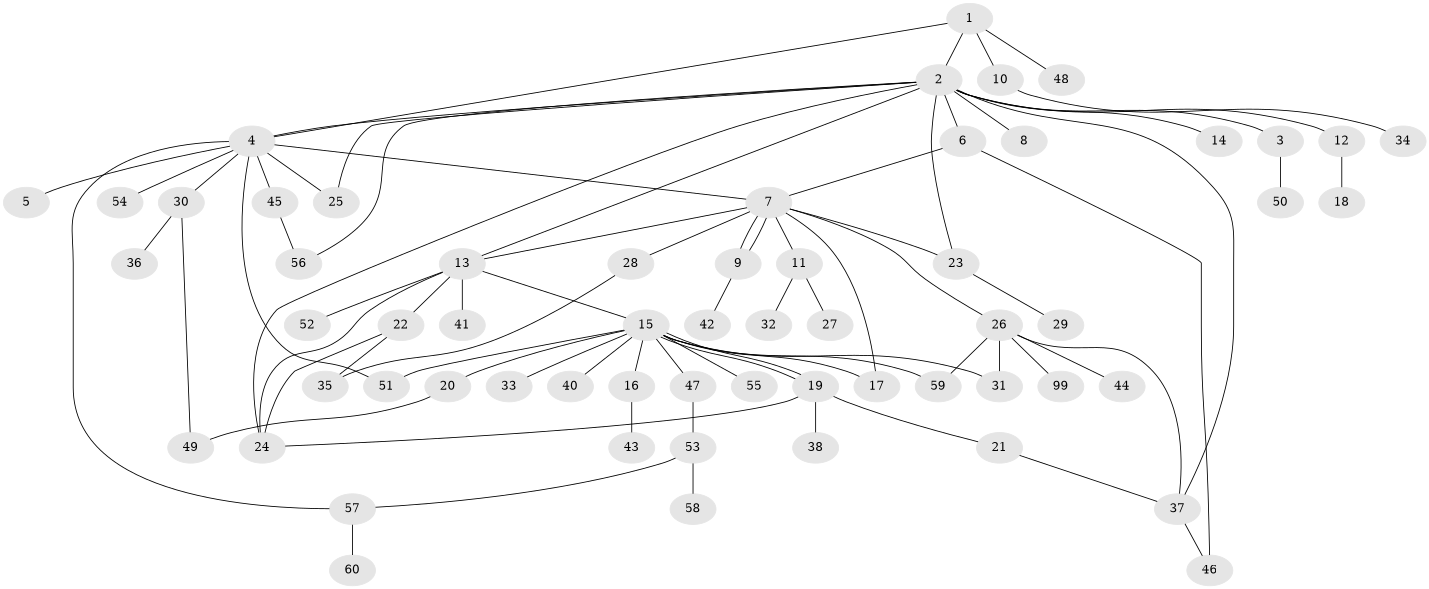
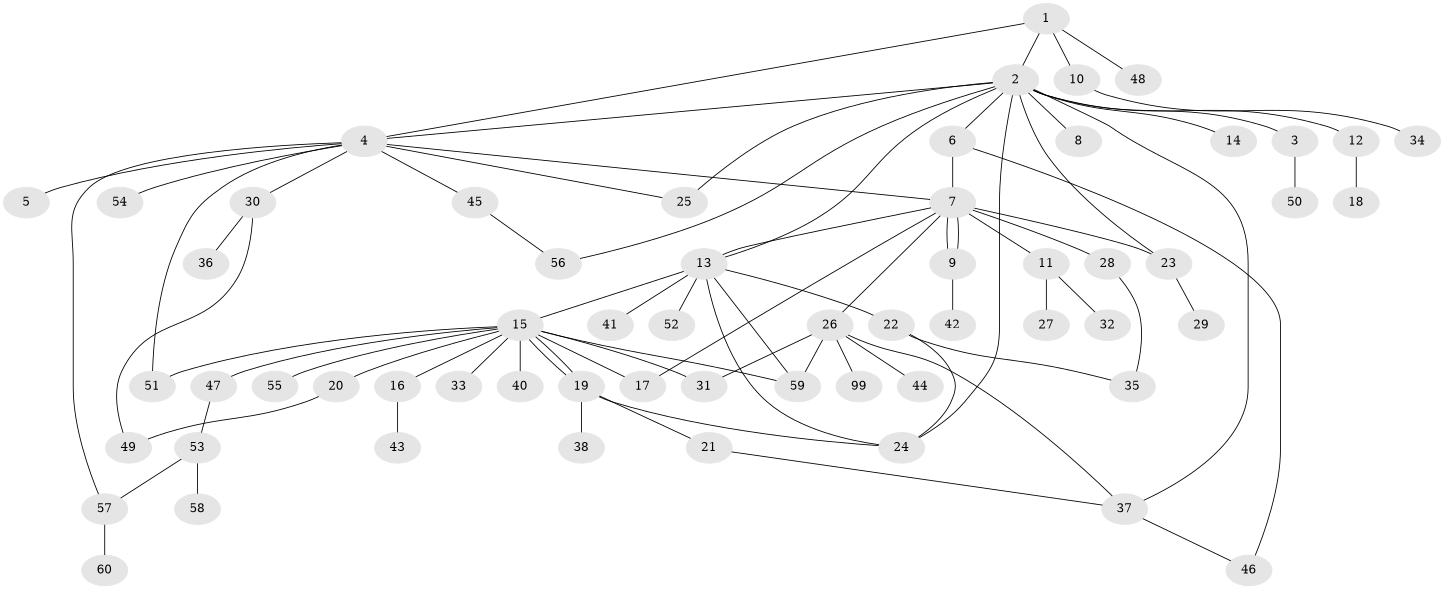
edge "13" -- "59": added
